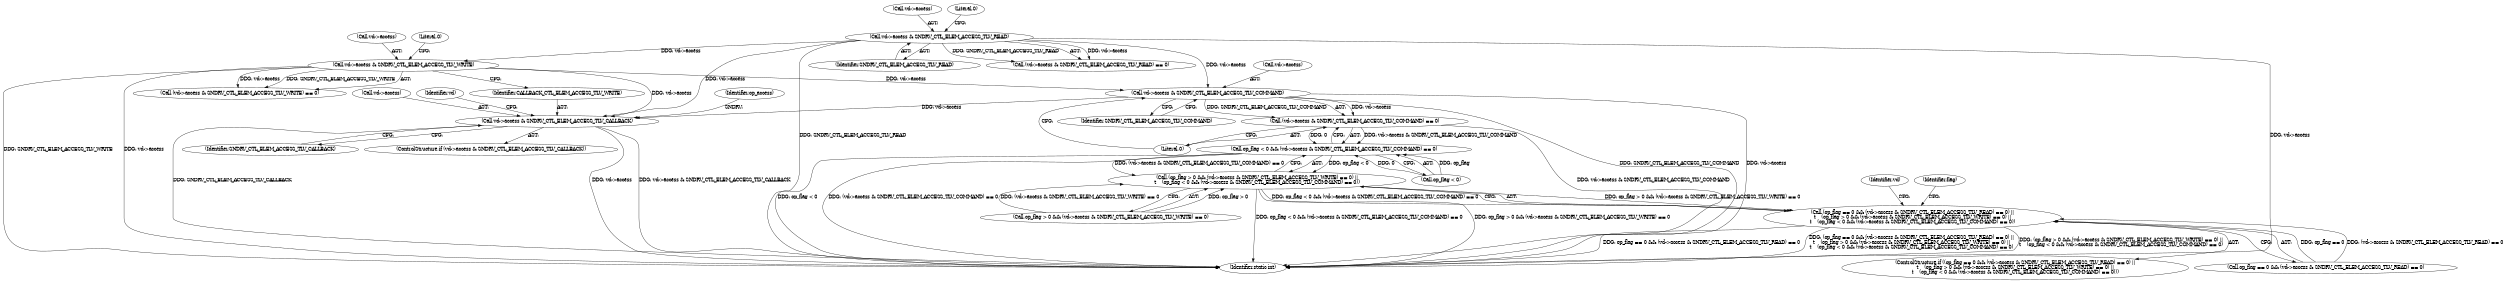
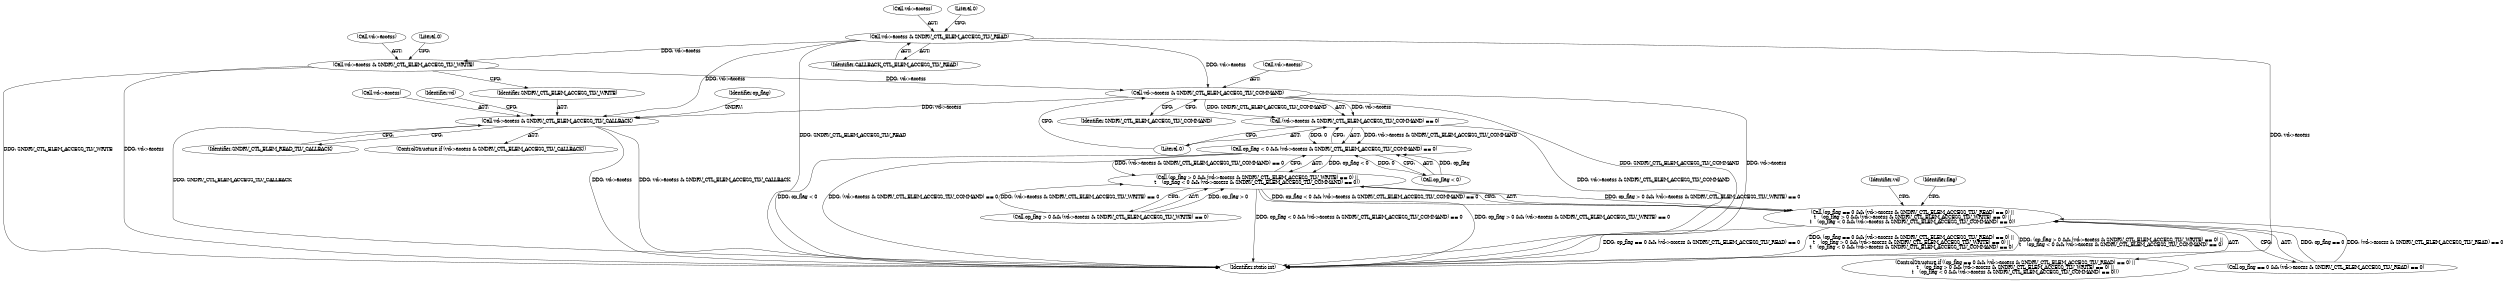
node "(Identifier,SNDRV_CTL_ELEM_ACCESS_TLV_READ)": label "(Identifier,SNDRV_CTL_ELEM_ACCESS_TLV_READ)" -> "(Identifier,CALLBACK_CTL_ELEM_ACCESS_TLV_READ)"
node "(Call,(vd->access & SNDRV_CTL_ELEM_ACCESS_TLV_READ) == 0)": removed
edge "(Call,vd->access & SNDRV_CTL_ELEM_ACCESS_TLV_WRITE)" -> "(Call,vd->access & SNDRV_CTL_ELEM_ACCESS_TLV_CALLBACK)": removed, label "DDG: vd->access"
node "(Call,(vd->access & SNDRV_CTL_ELEM_ACCESS_TLV_WRITE) == 0)": removed
node "(Identifier,CALLBACK_CTL_ELEM_ACCESS_TLV_WRITE)": label "(Identifier,CALLBACK_CTL_ELEM_ACCESS_TLV_WRITE)" -> "(Identifier,SNDRV_CTL_ELEM_ACCESS_TLV_WRITE)"
node "(Identifier,op_access)": label "(Identifier,op_access)" -> "(Identifier,op_flag)"
node "(Identifier,SNDRV_CTL_ELEM_ACCESS_TLV_CALLBACK)": label "(Identifier,SNDRV_CTL_ELEM_ACCESS_TLV_CALLBACK)" -> "(Identifier,SNDRV_CTL_ELEM_READ_TLV_CALLBACK)"
